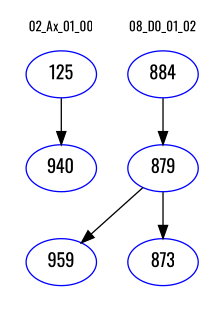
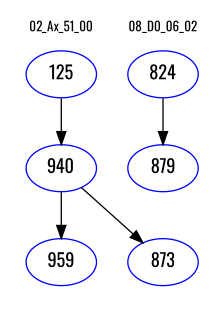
cluster "02_Ax_01_00": label "02_Ax_01_00" -> "02_Ax_51_00"
cluster "08_D0_01_02": label "08_D0_01_02" -> "08_D0_06_02"
node "884": label "884" -> "824"
edge "879" -> "959": now "940" -> "959"
edge "879" -> "873": now "940" -> "873"
